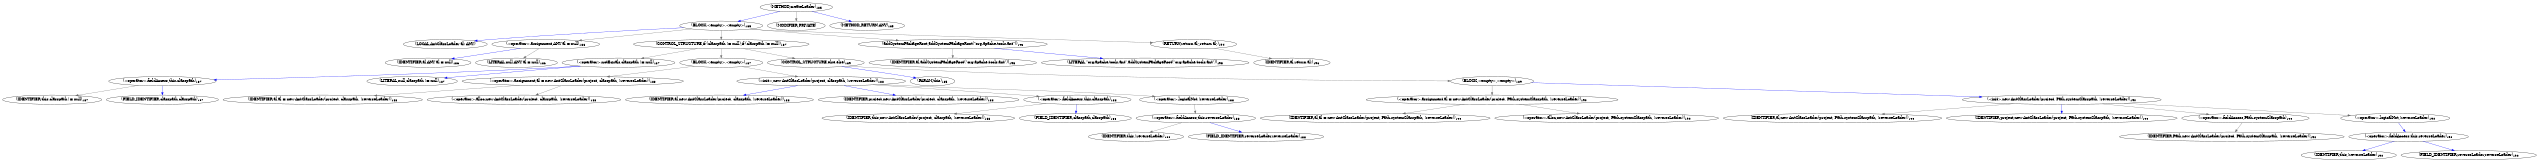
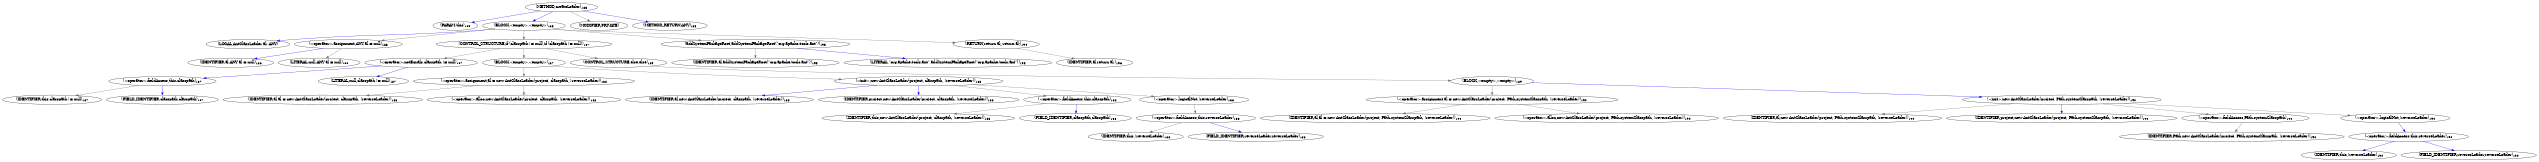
edge "(CONTROL_STRUCTURE,else,else)" -> "(PARAM,this)": now "(METHOD,createLoader)" -> "(PARAM,this)"
